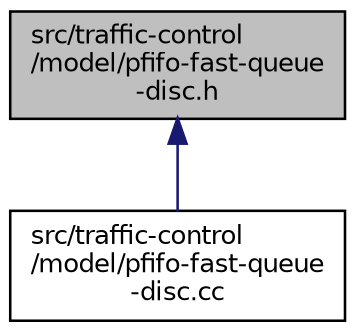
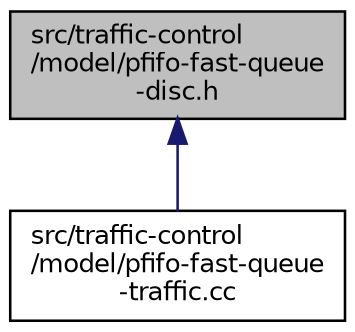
node "src/traffic-control /model/pfifo-fast-queue -disc.cc": label "src/traffic-control /model/pfifo-fast-queue -disc.cc" -> "src/traffic-control /model/pfifo-fast-queue -traffic.cc"
